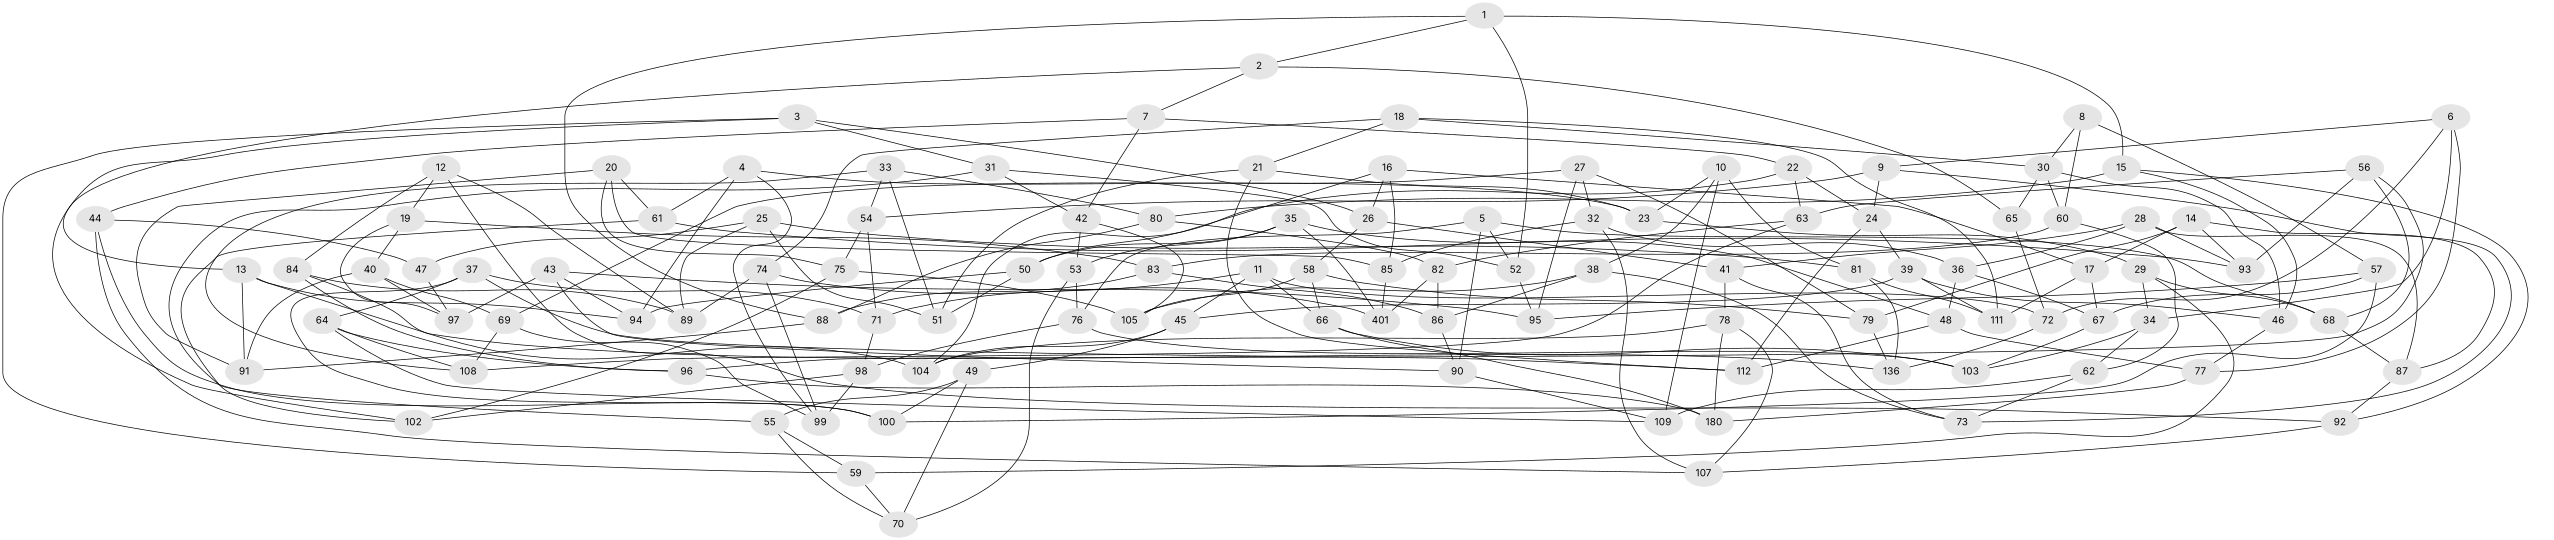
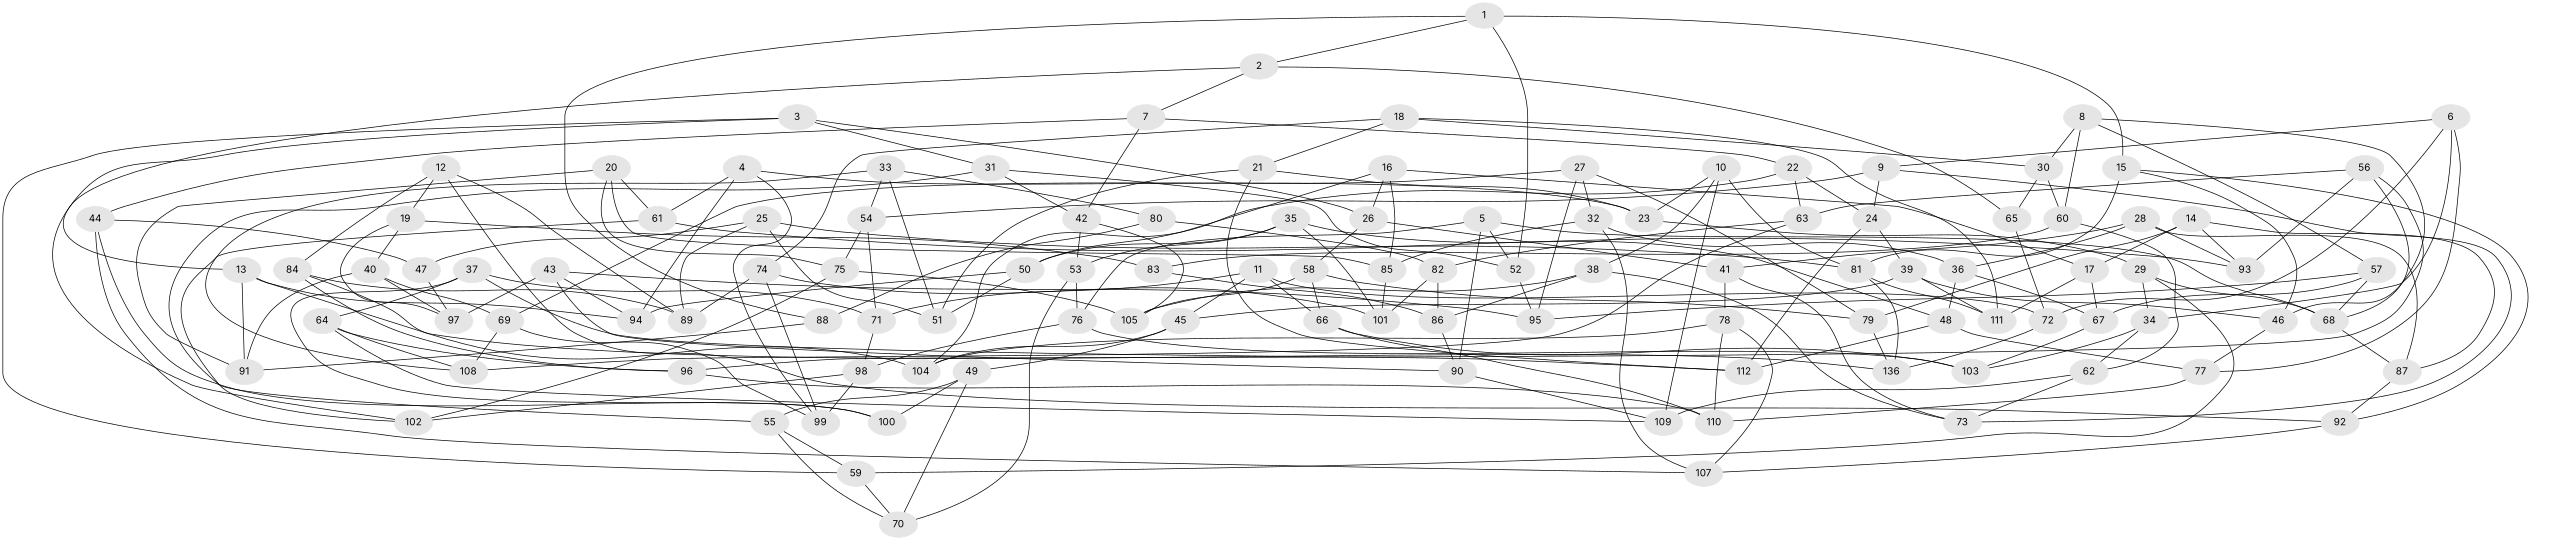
edge "30" -- "46": now "8" -- "46"
edge "15" -- "80": now "15" -- "81"
edge "83" -- "88": removed
node "401": label "401" -> "101"
edge "57" -- "100": now "57" -- "68"
node "180": label "180" -> "110"
